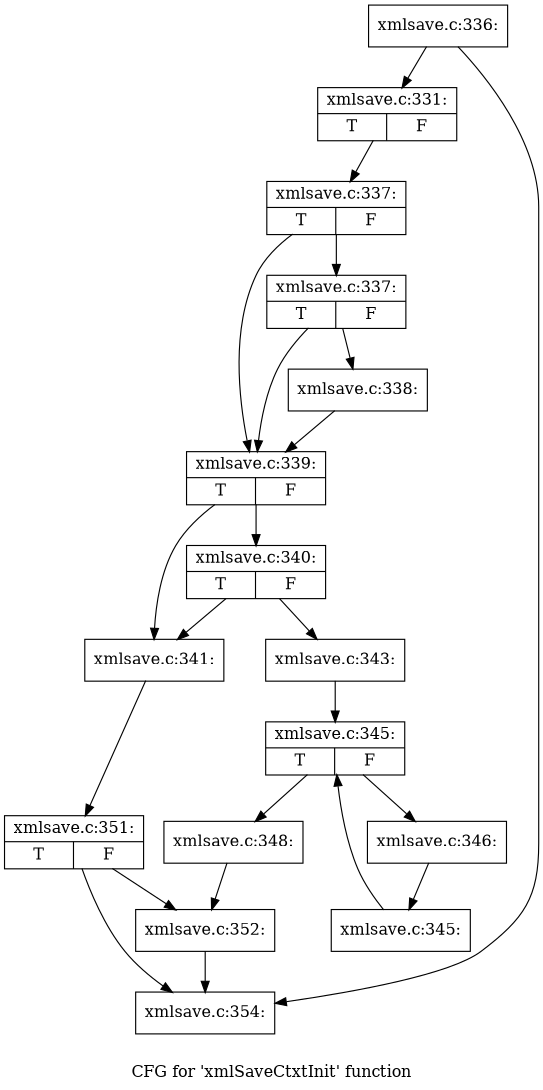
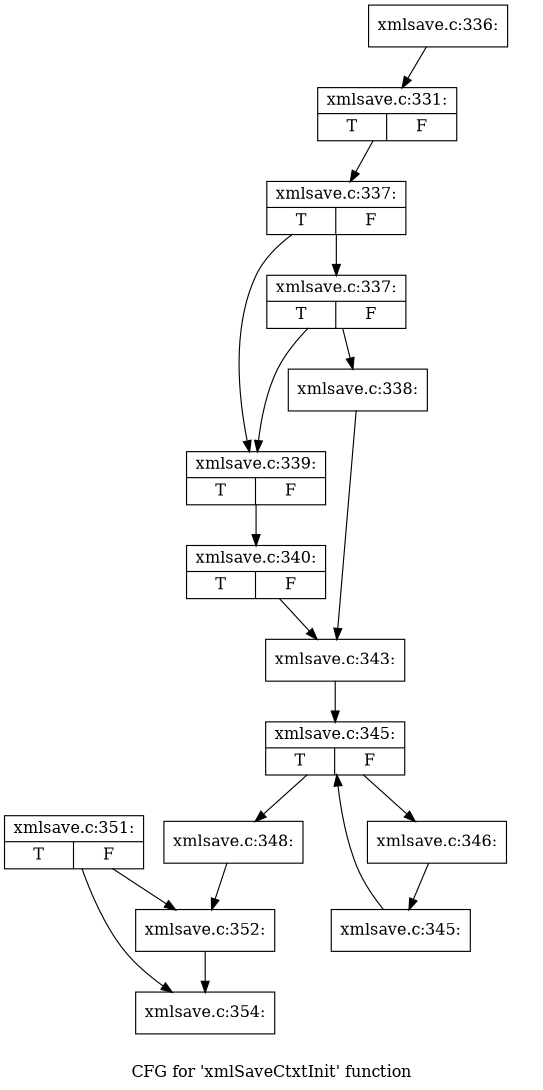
edge "xmlsave.c:338:" -> "xmlsave.c:339:": now "xmlsave.c:338:" -> "xmlsave.c:343:"
edge "xmlsave.c:336:" -> "xmlsave.c:354:": removed
node "xmlsave.c:341:": removed
